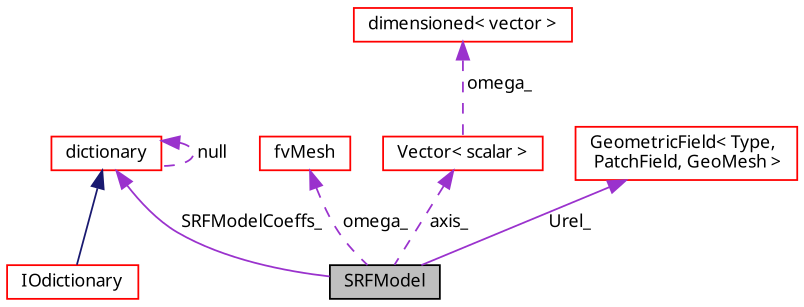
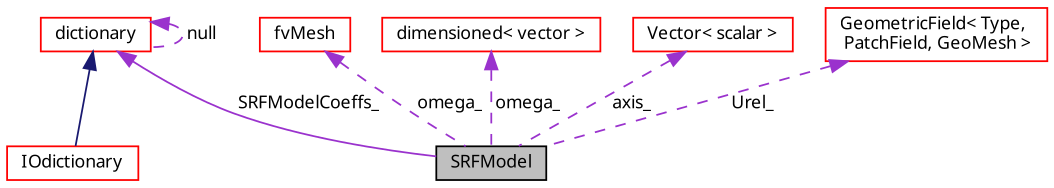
edge "Vector< scalar >" -> "dimensioned< vector >": now "SRFModel" -> "dimensioned< vector >"
edge "SRFModel" -> "GeometricField< Type, PatchField, GeoMesh >": style solid -> dashed
